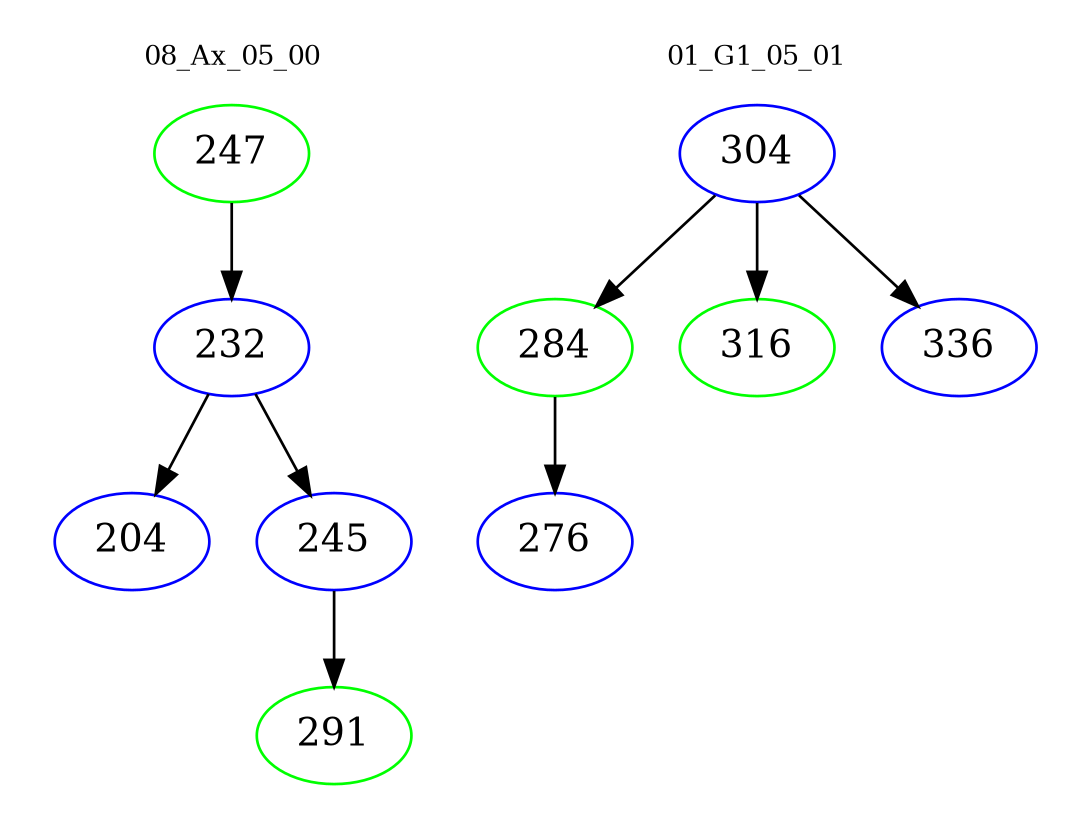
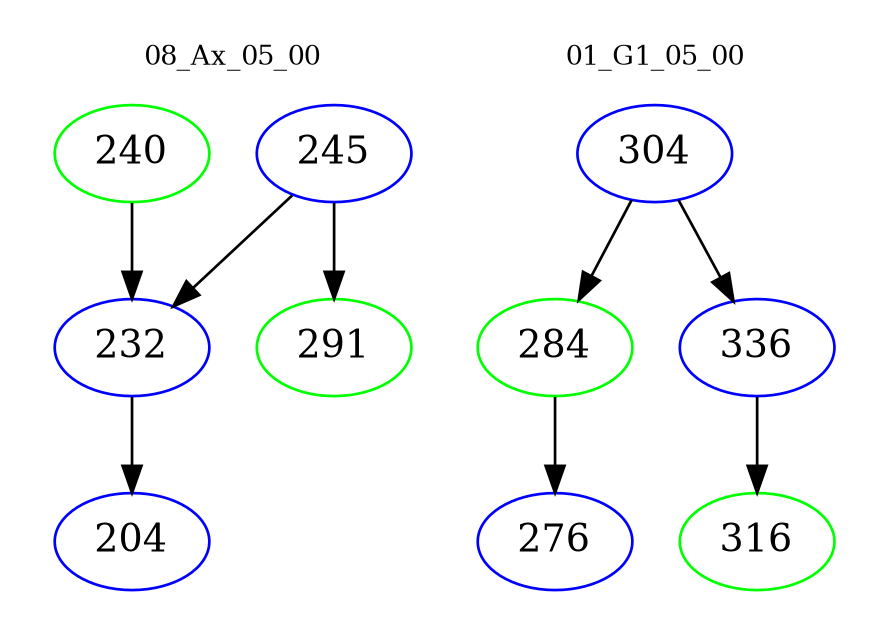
cluster "01_G1_05_01": label "01_G1_05_01" -> "01_G1_05_00"
node "247": label "247" -> "240"
edge "304" -> "316": now "336" -> "316"
edge "232" -> "245": reversed
